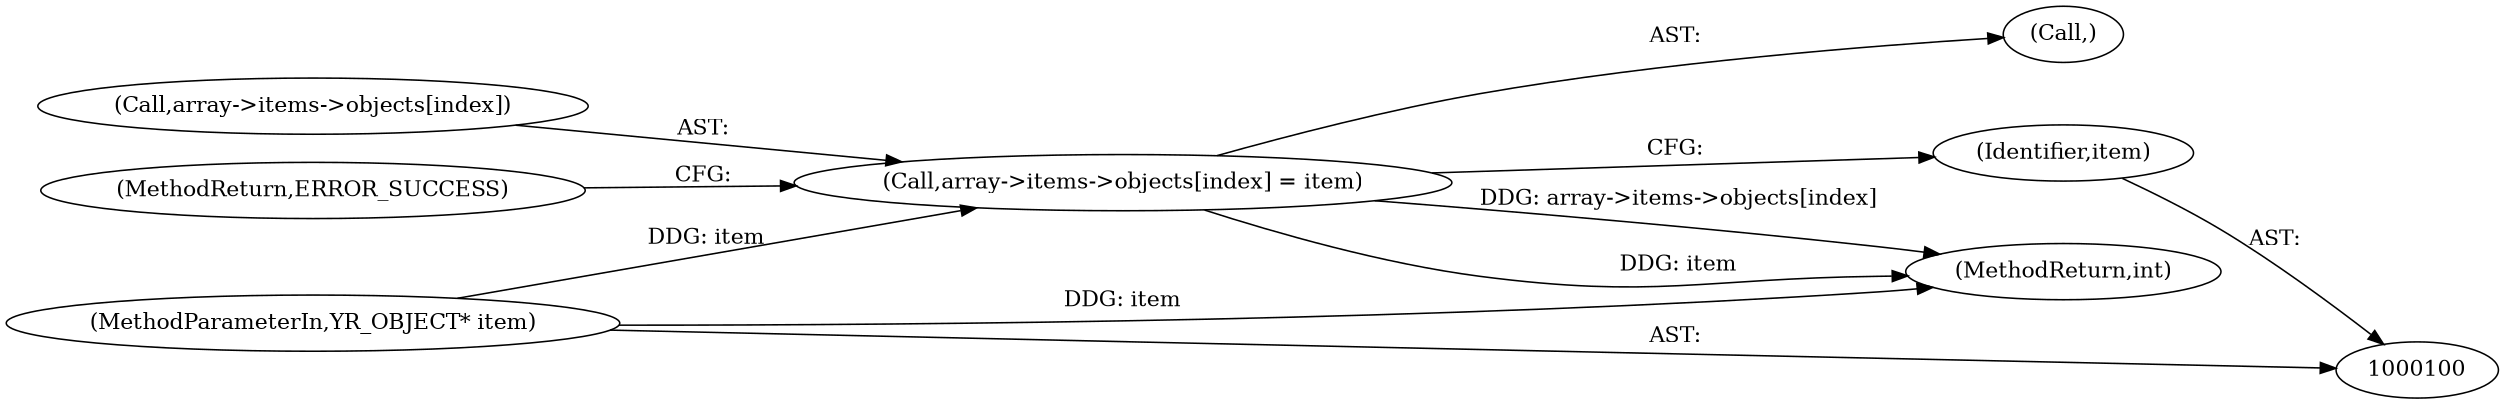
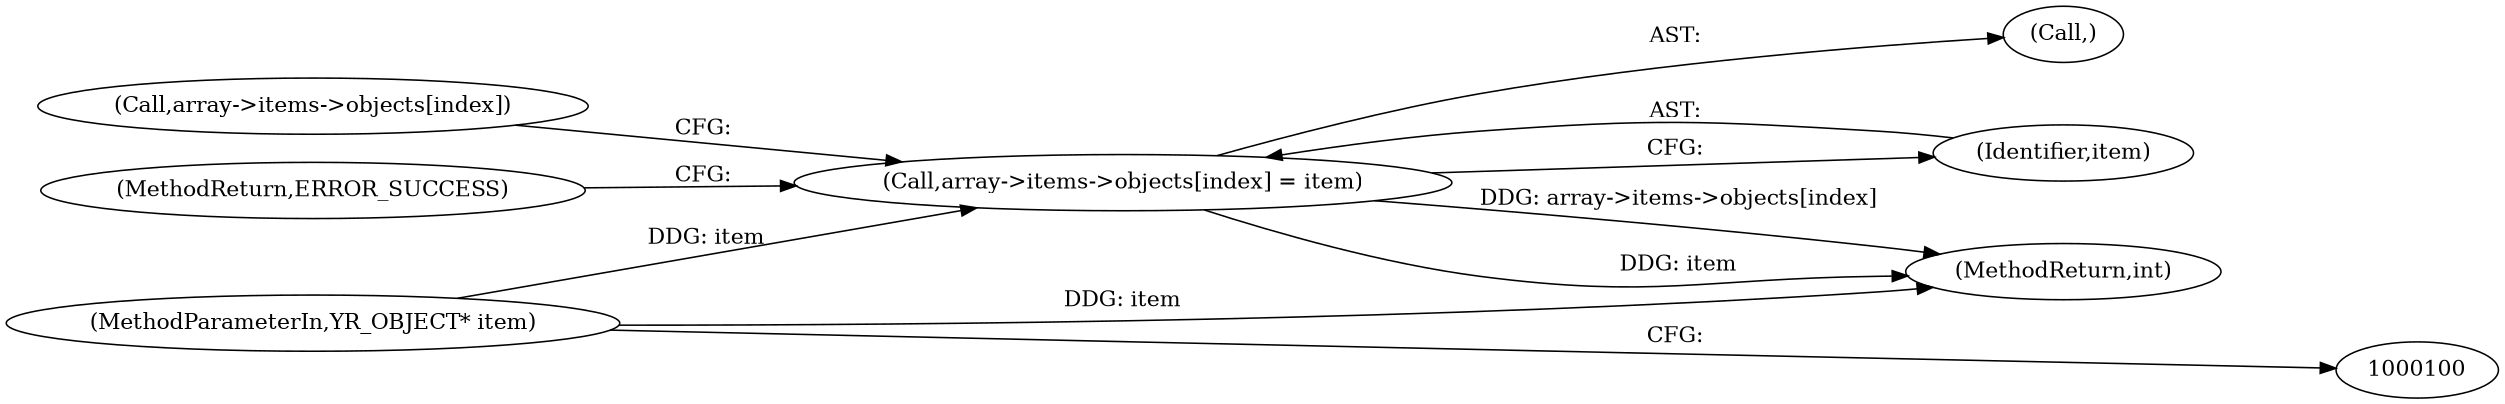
edge "(Call,array->items->objects[index])" -> "(Call,array->items->objects[index] = item)": label "AST: " -> "CFG: "
edge "(Identifier,item)" -> "1000100": now "(Identifier,item)" -> "(Call,array->items->objects[index] = item)"
edge "(MethodParameterIn,YR_OBJECT* item)" -> "1000100": label "AST: " -> "CFG: "
